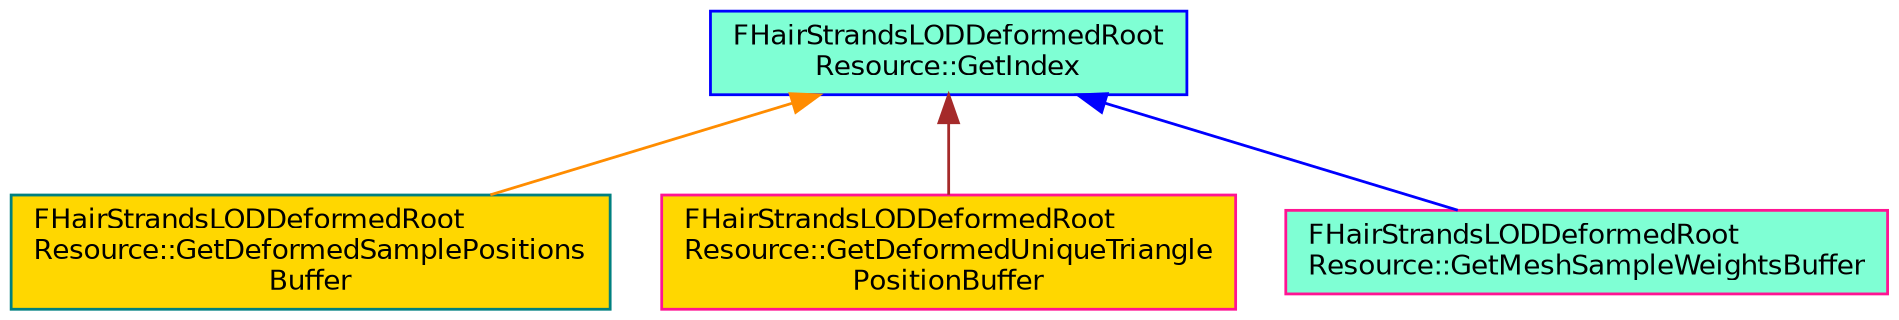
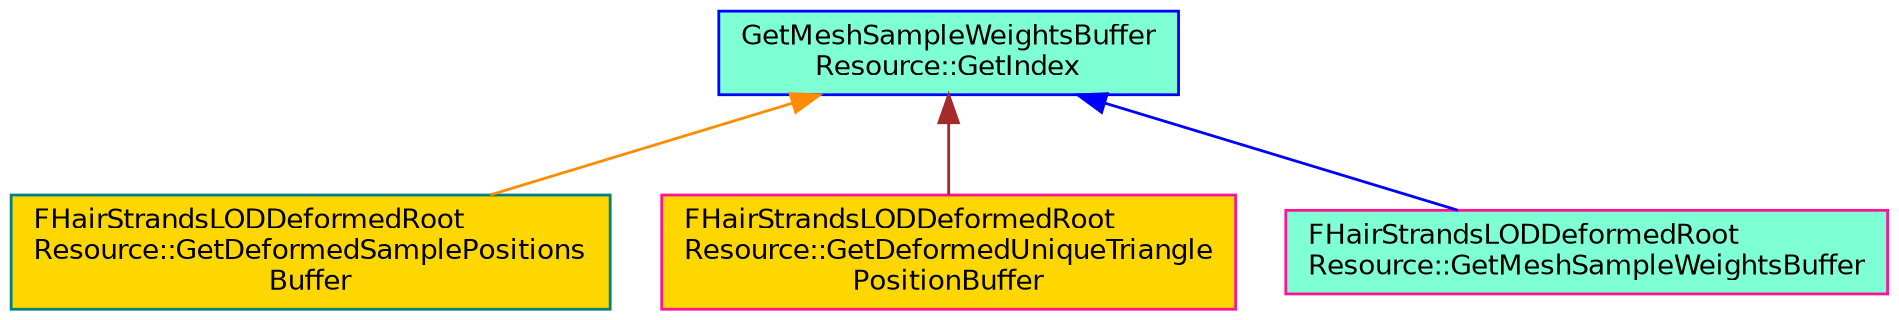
node "FHairStrandsLODDeformedRoot Resource::GetIndex": label "FHairStrandsLODDeformedRoot Resource::GetIndex" -> "GetMeshSampleWeightsBuffer Resource::GetIndex"
